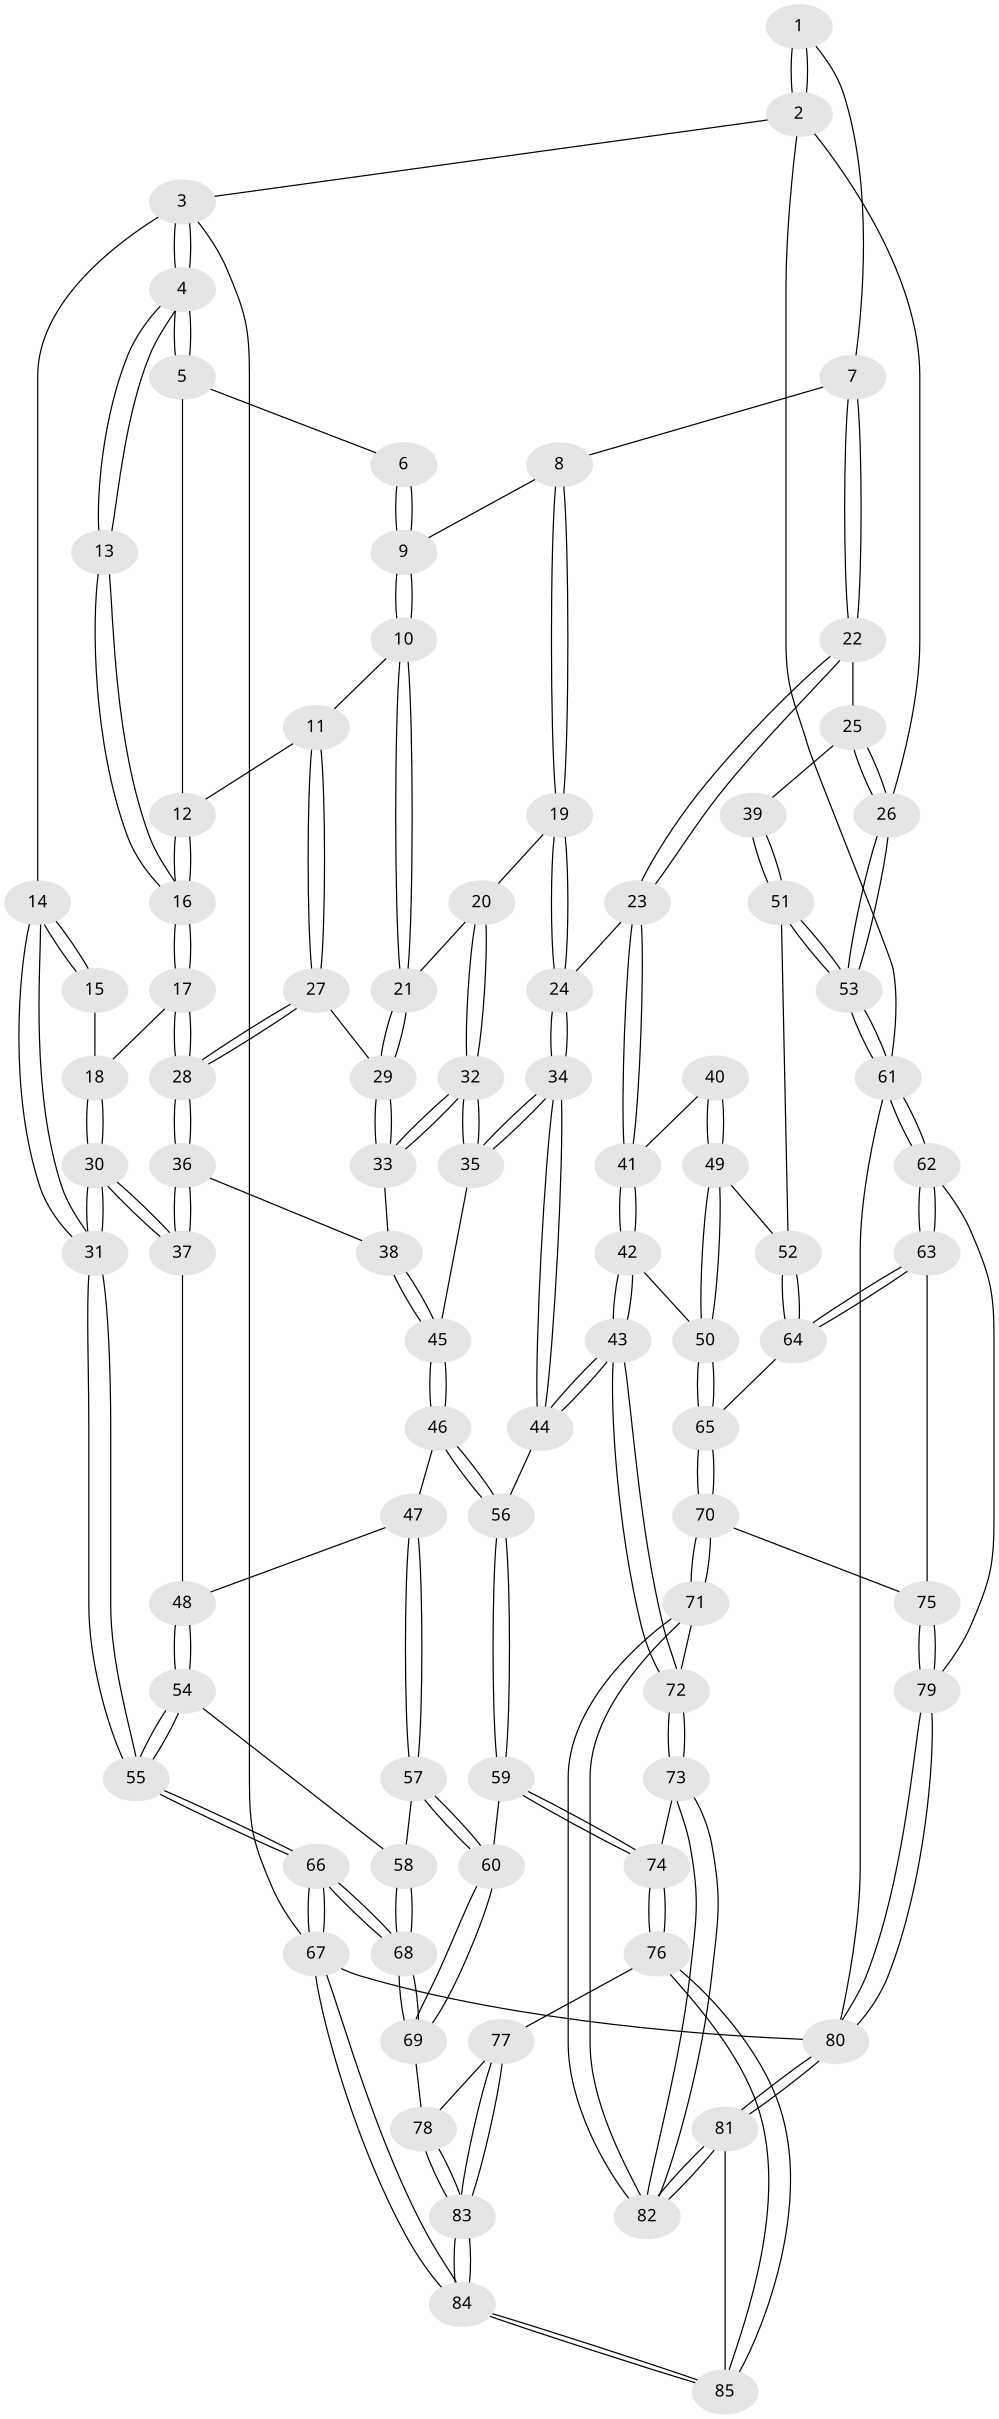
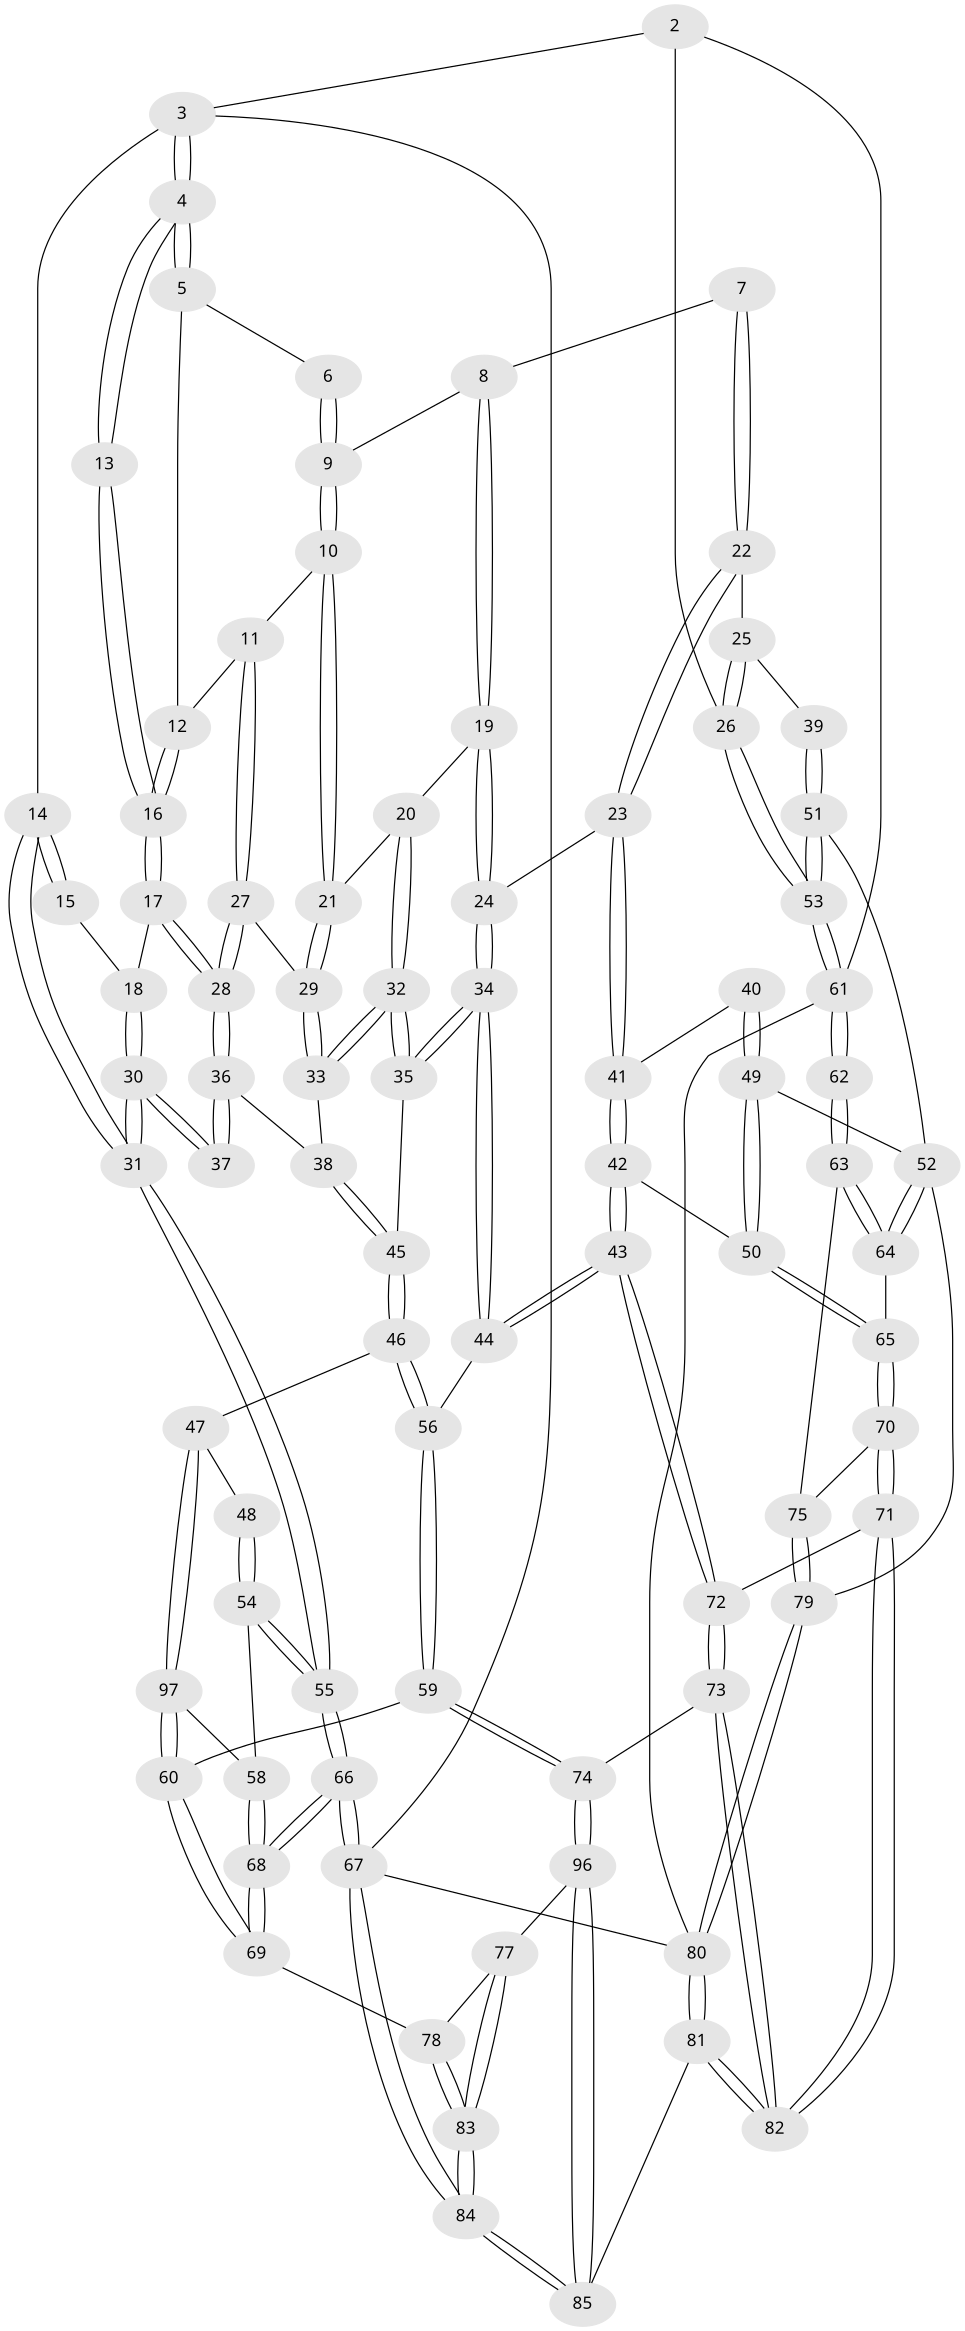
node "1": removed
edge "37" -- "48": removed
edge "62" -- "79": now "52" -- "79"
node "57": label "57" -> "97"
node "76": label "76" -> "96"
